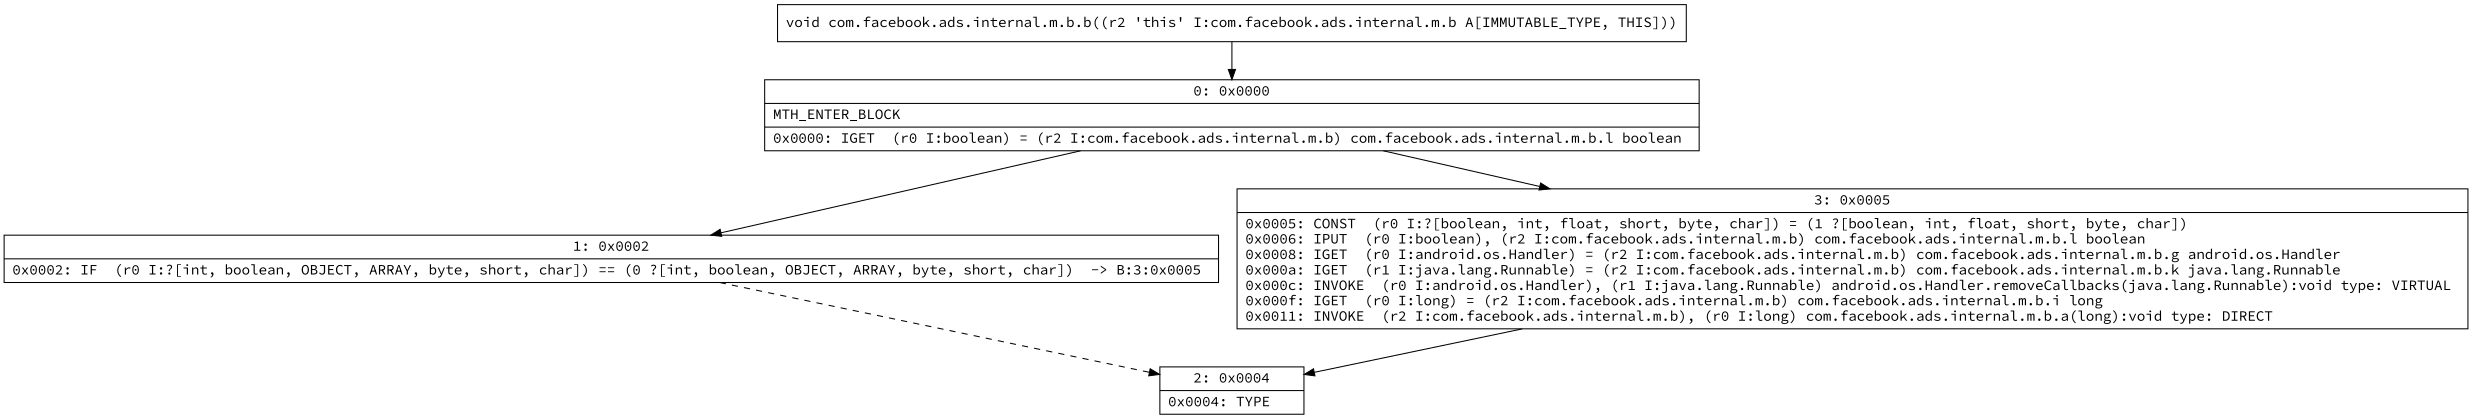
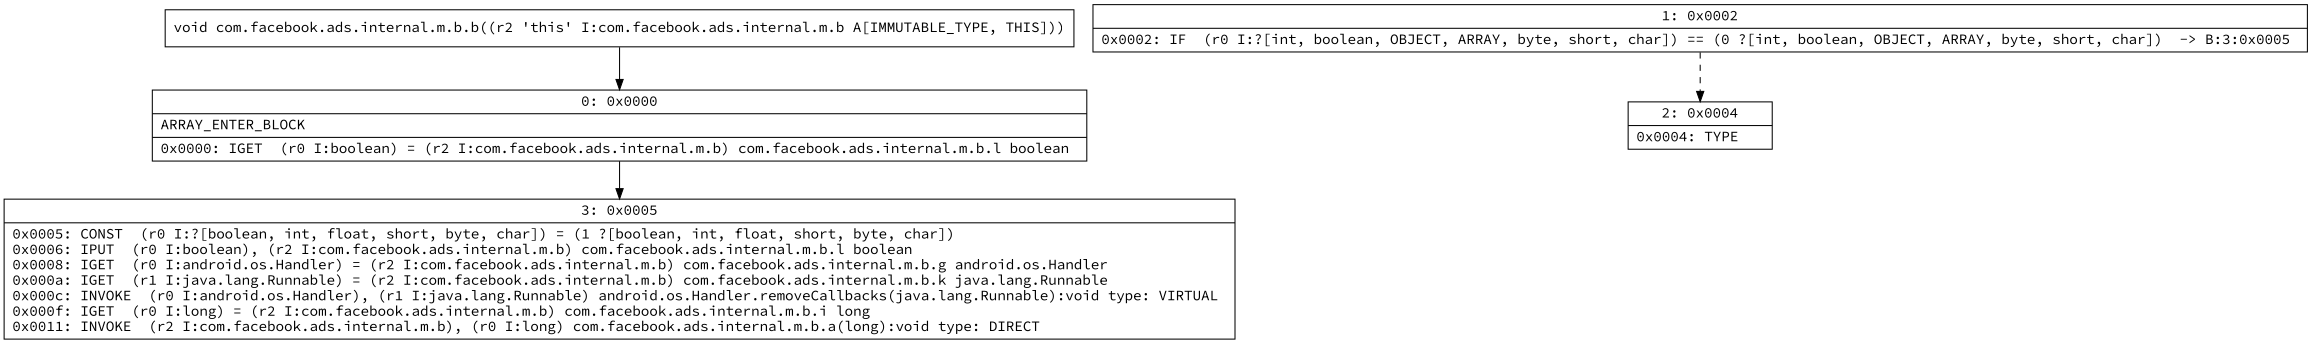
node "0: 0x0000": text "MTH_ENTER_BLOCK" -> "ARRAY_ENTER_BLOCK"
edge "0: 0x0000" -> "1: 0x0002": removed
edge "3: 0x0005" -> "2: 0x0004": removed
